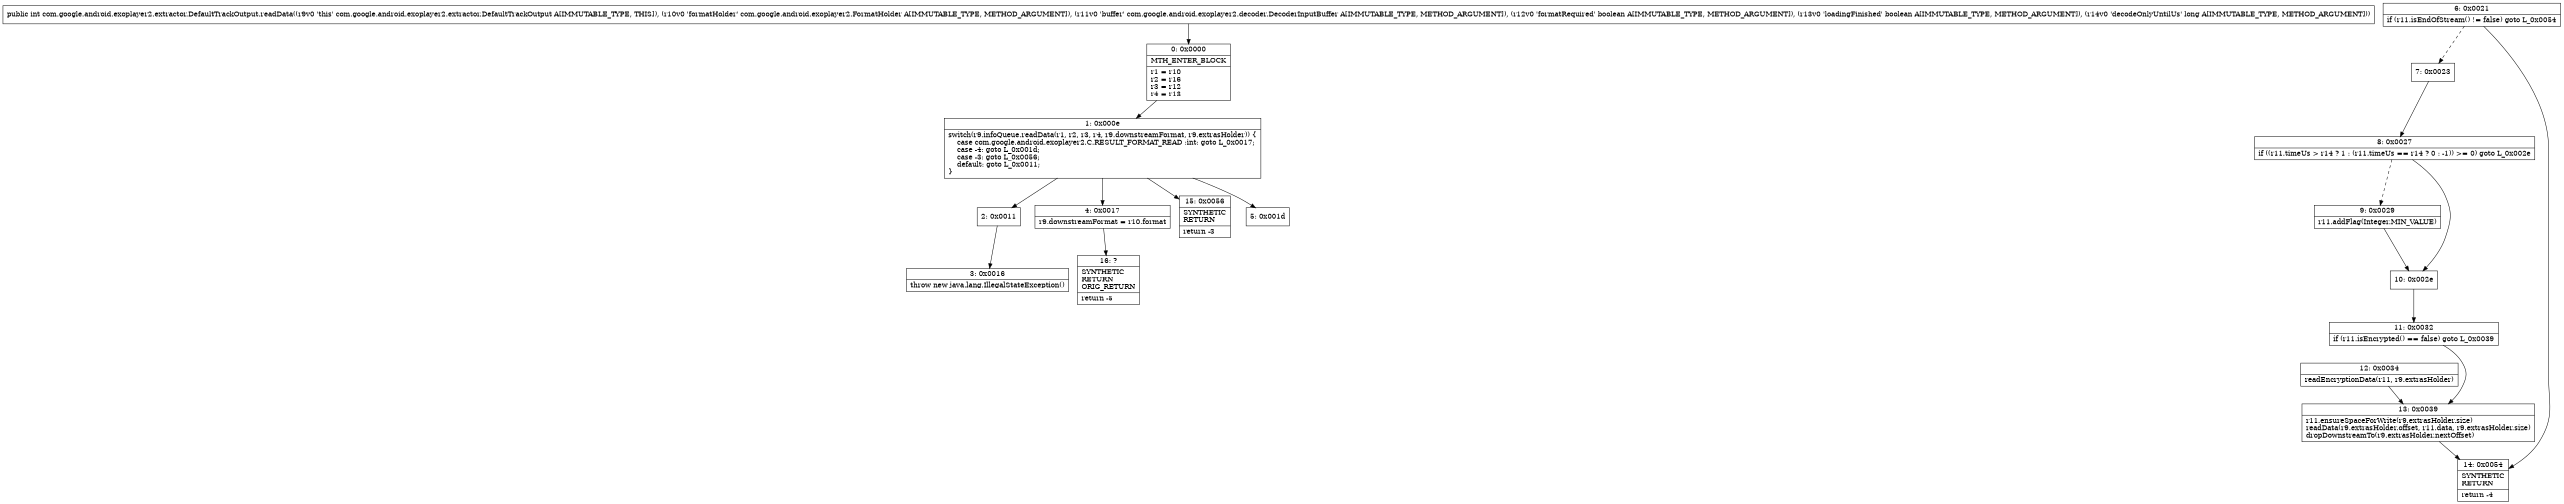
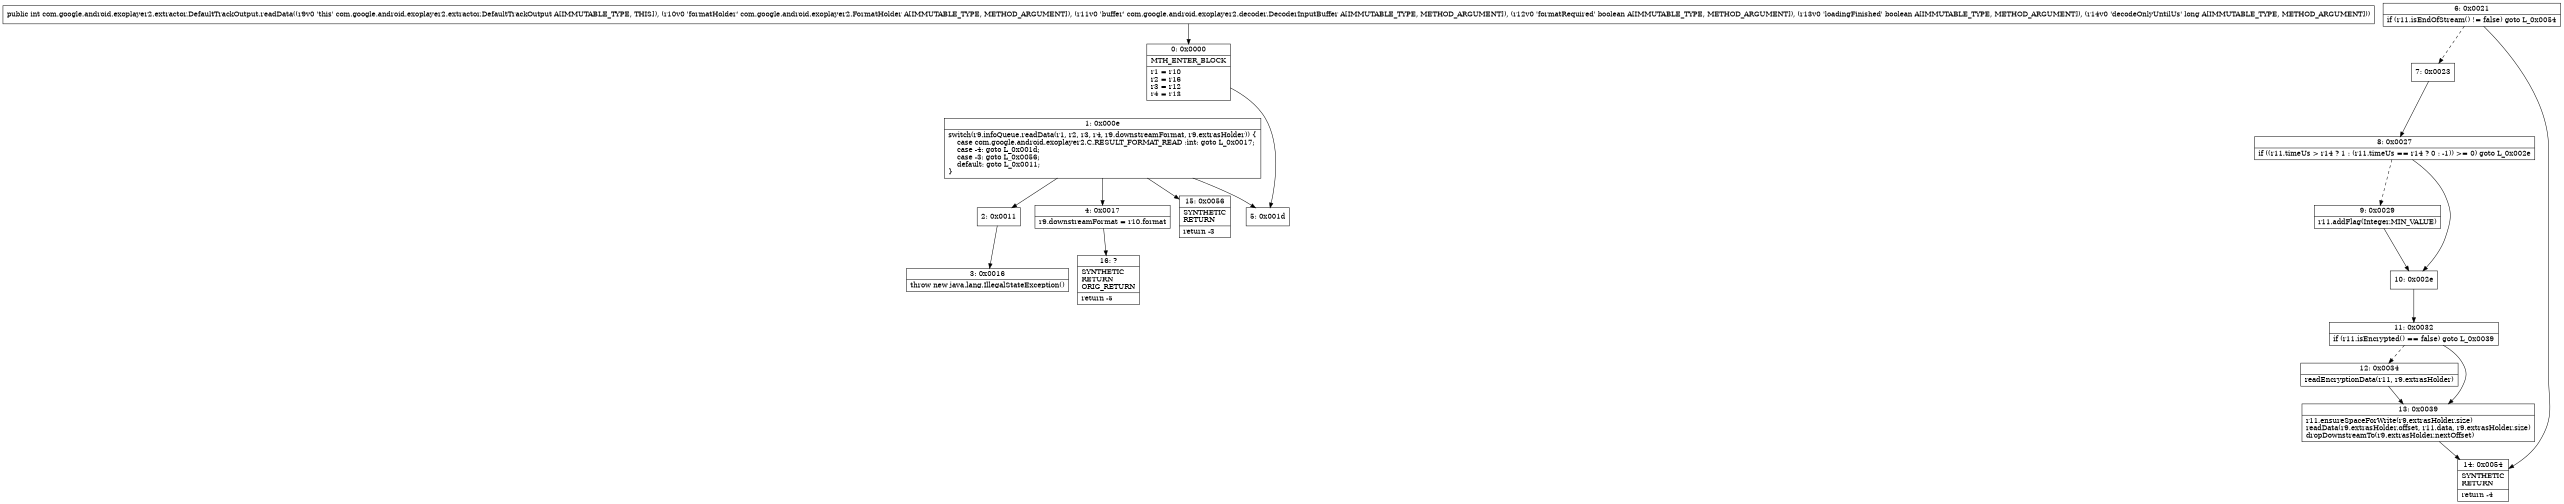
edge "0: 0x0000" -> "1: 0x000e": now "0: 0x0000" -> "5: 0x001d"
edge "11: 0x0032" -> "12: 0x0034": added
